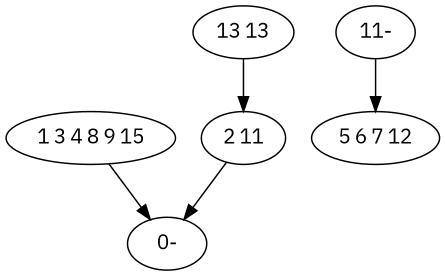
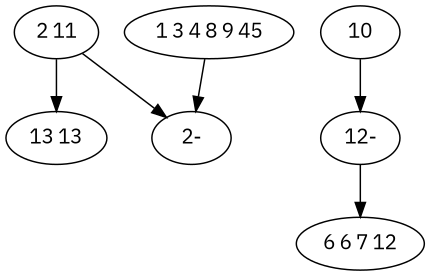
node "10": added
node "11-": label "11-" -> "12-"
edge "13 13" -> "2 11": reversed
node "1 3 4 8 9 15": label "1 3 4 8 9 15" -> "1 3 4 8 9 45"
node "5 6 7 12": label "5 6 7 12" -> "6 6 7 12"
node "0-": label "0-" -> "2-"
